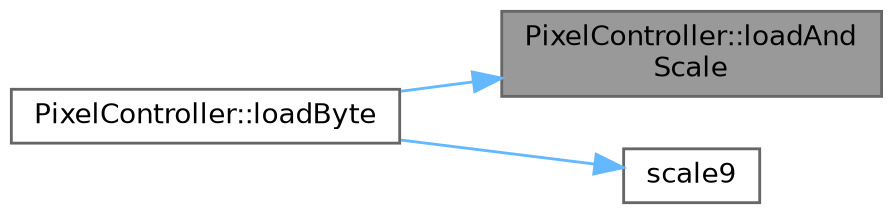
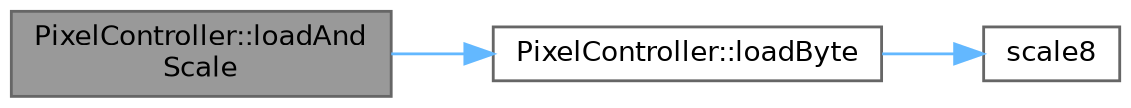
edge "PixelController::loadByte" -> "PixelController::loadAnd Scale": reversed
node "scale9": label "scale9" -> "scale8"
